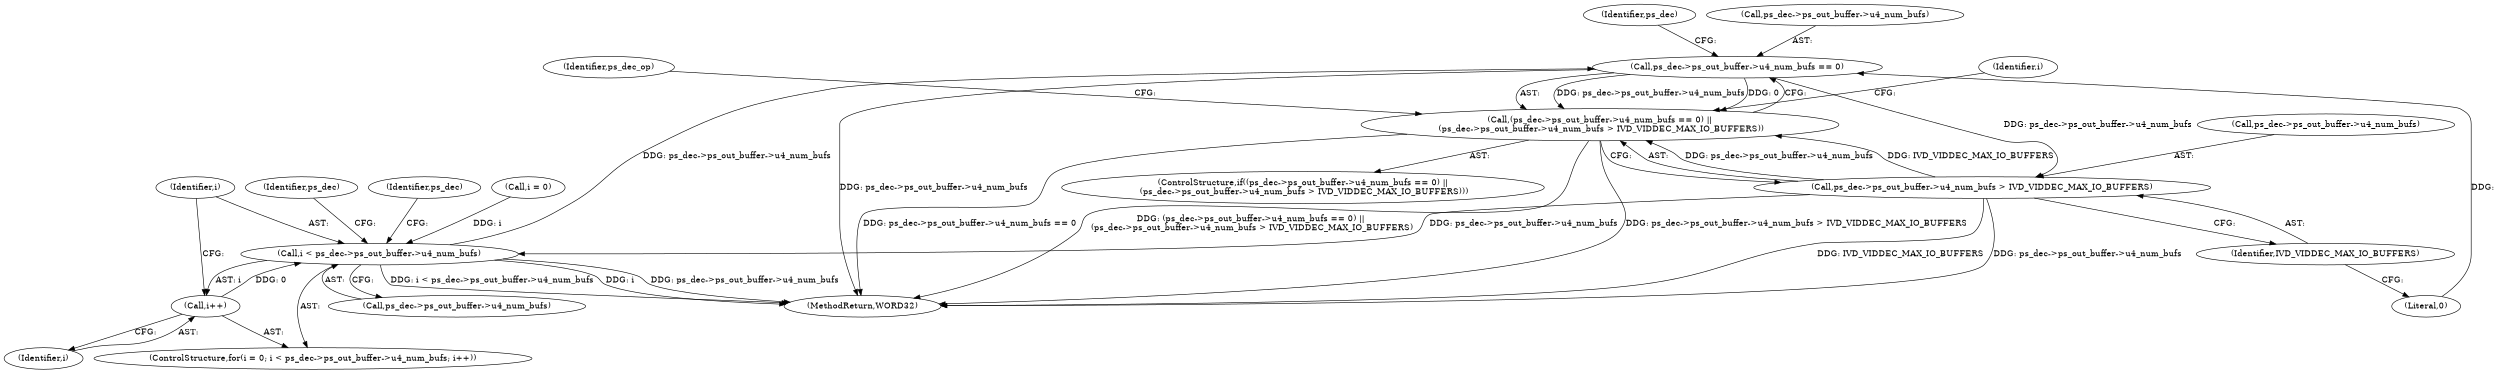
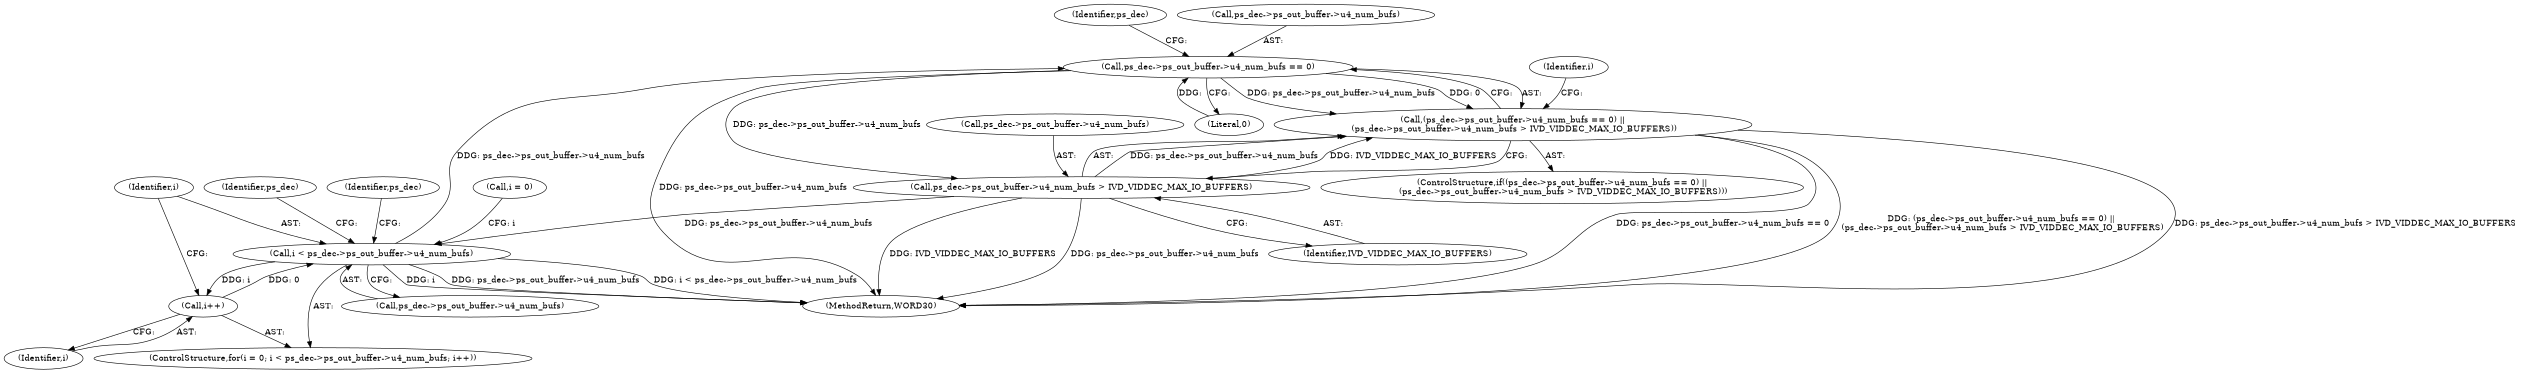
node "(Identifier,ps_dec_op)": removed
edge "(Call,i = 0)" -> "(Call,i < ps_dec->ps_out_buffer->u4_num_bufs)": label "DDG: i" -> "CFG: i"
edge "(Identifier,IVD_VIDDEC_MAX_IO_BUFFERS)" -> "(Literal,0)": now "(Call,ps_dec->ps_out_buffer->u4_num_bufs == 0)" -> "(Literal,0)"
edge "(Call,i < ps_dec->ps_out_buffer->u4_num_bufs)" -> "(Call,i++)": label "AST: i" -> "DDG: i"
node "(MethodReturn,WORD32)": label "(MethodReturn,WORD32)" -> "(MethodReturn,WORD30)"
